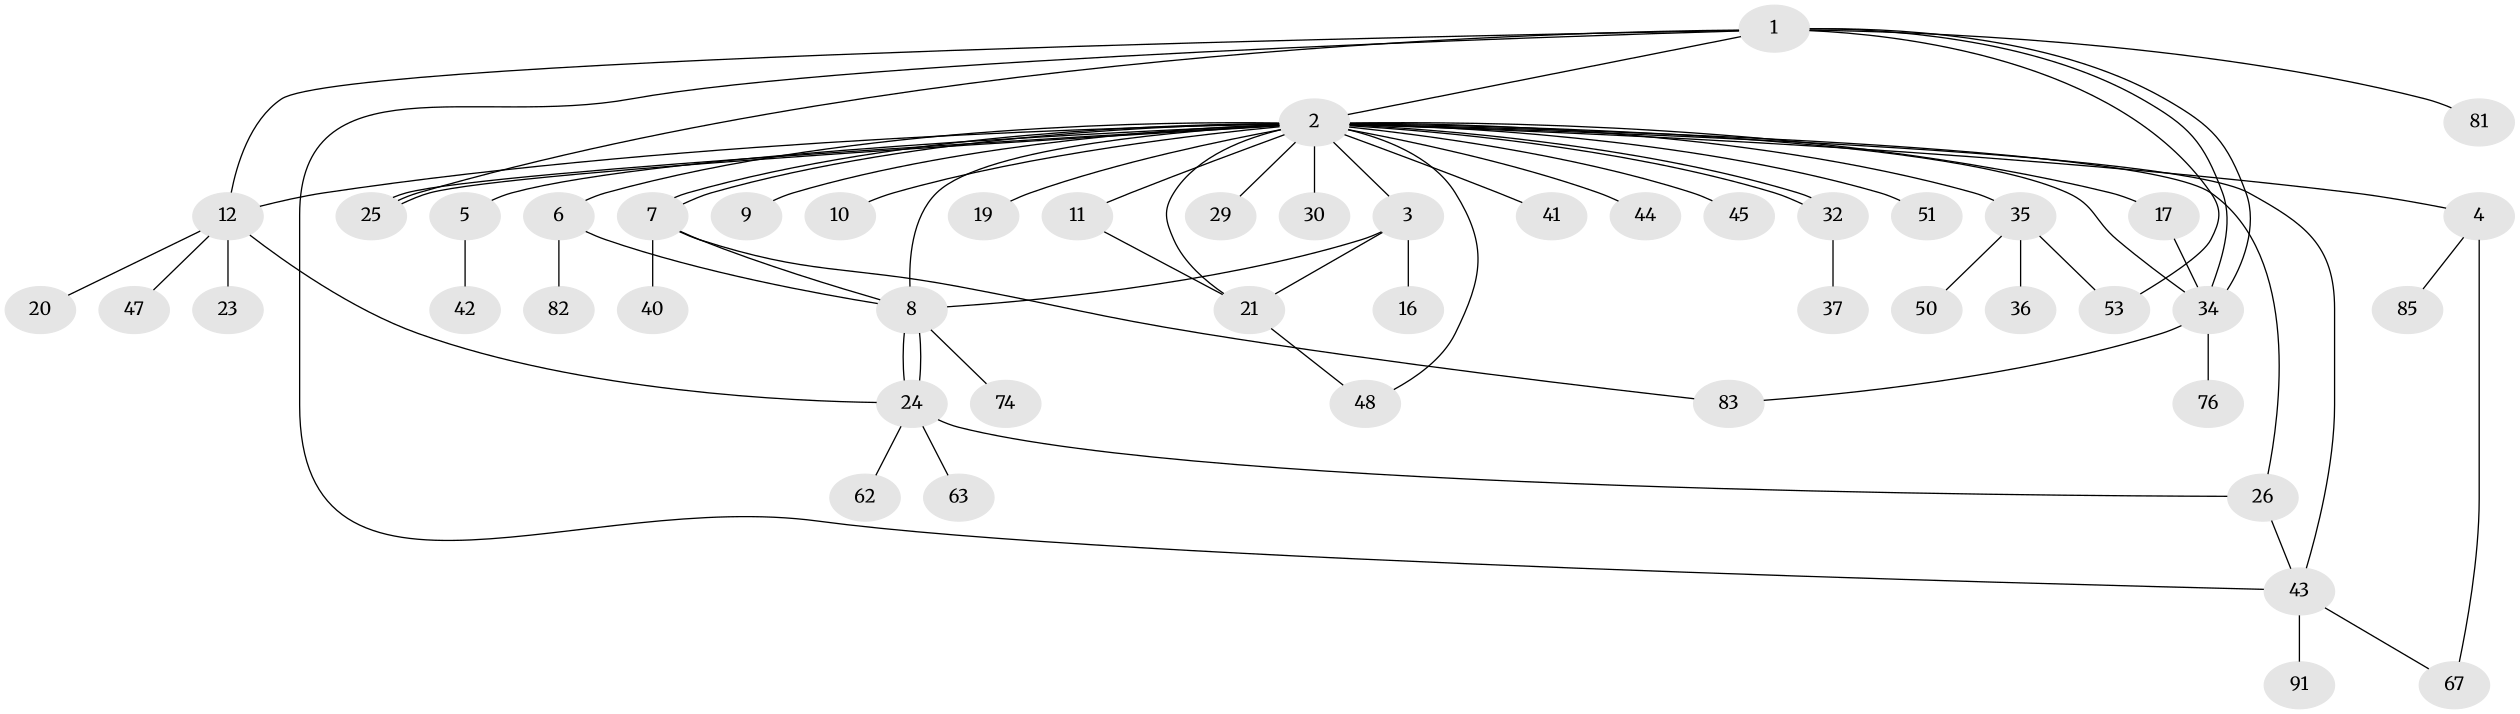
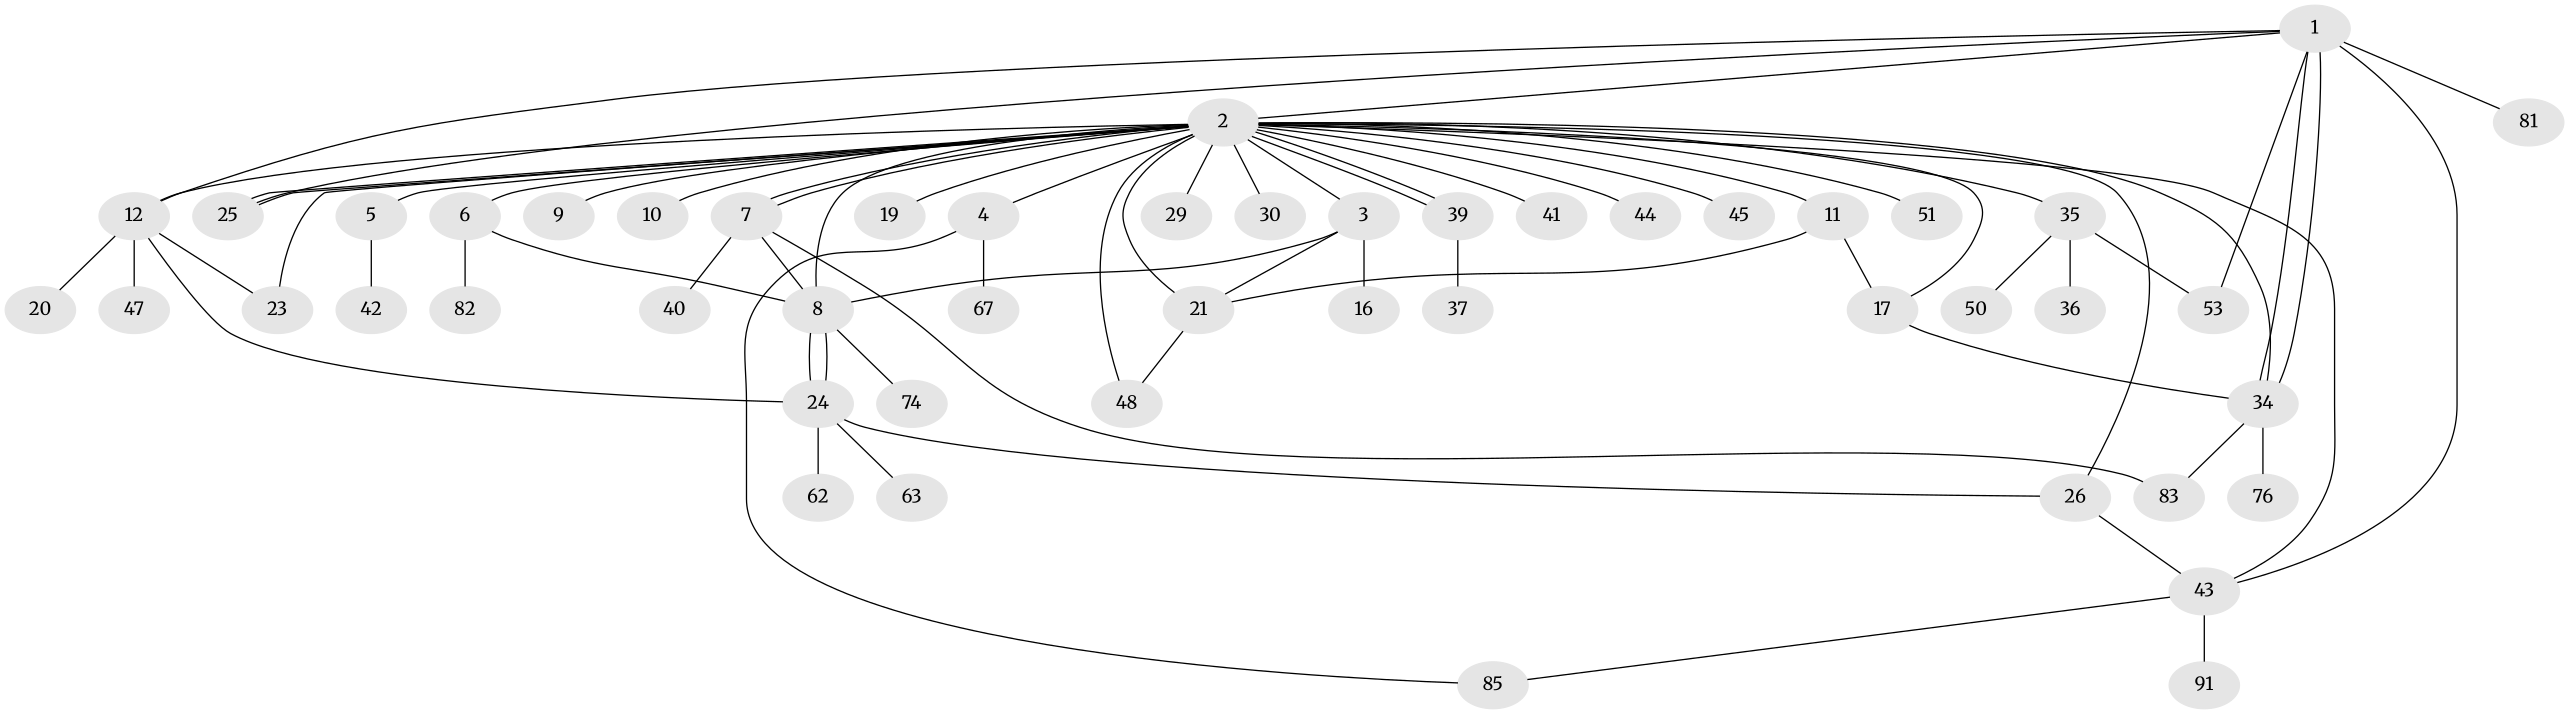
edge "2" -- "23": added
node "32": label "32" -> "39"
edge "11" -- "17": added
edge "43" -- "67": now "43" -- "85"
